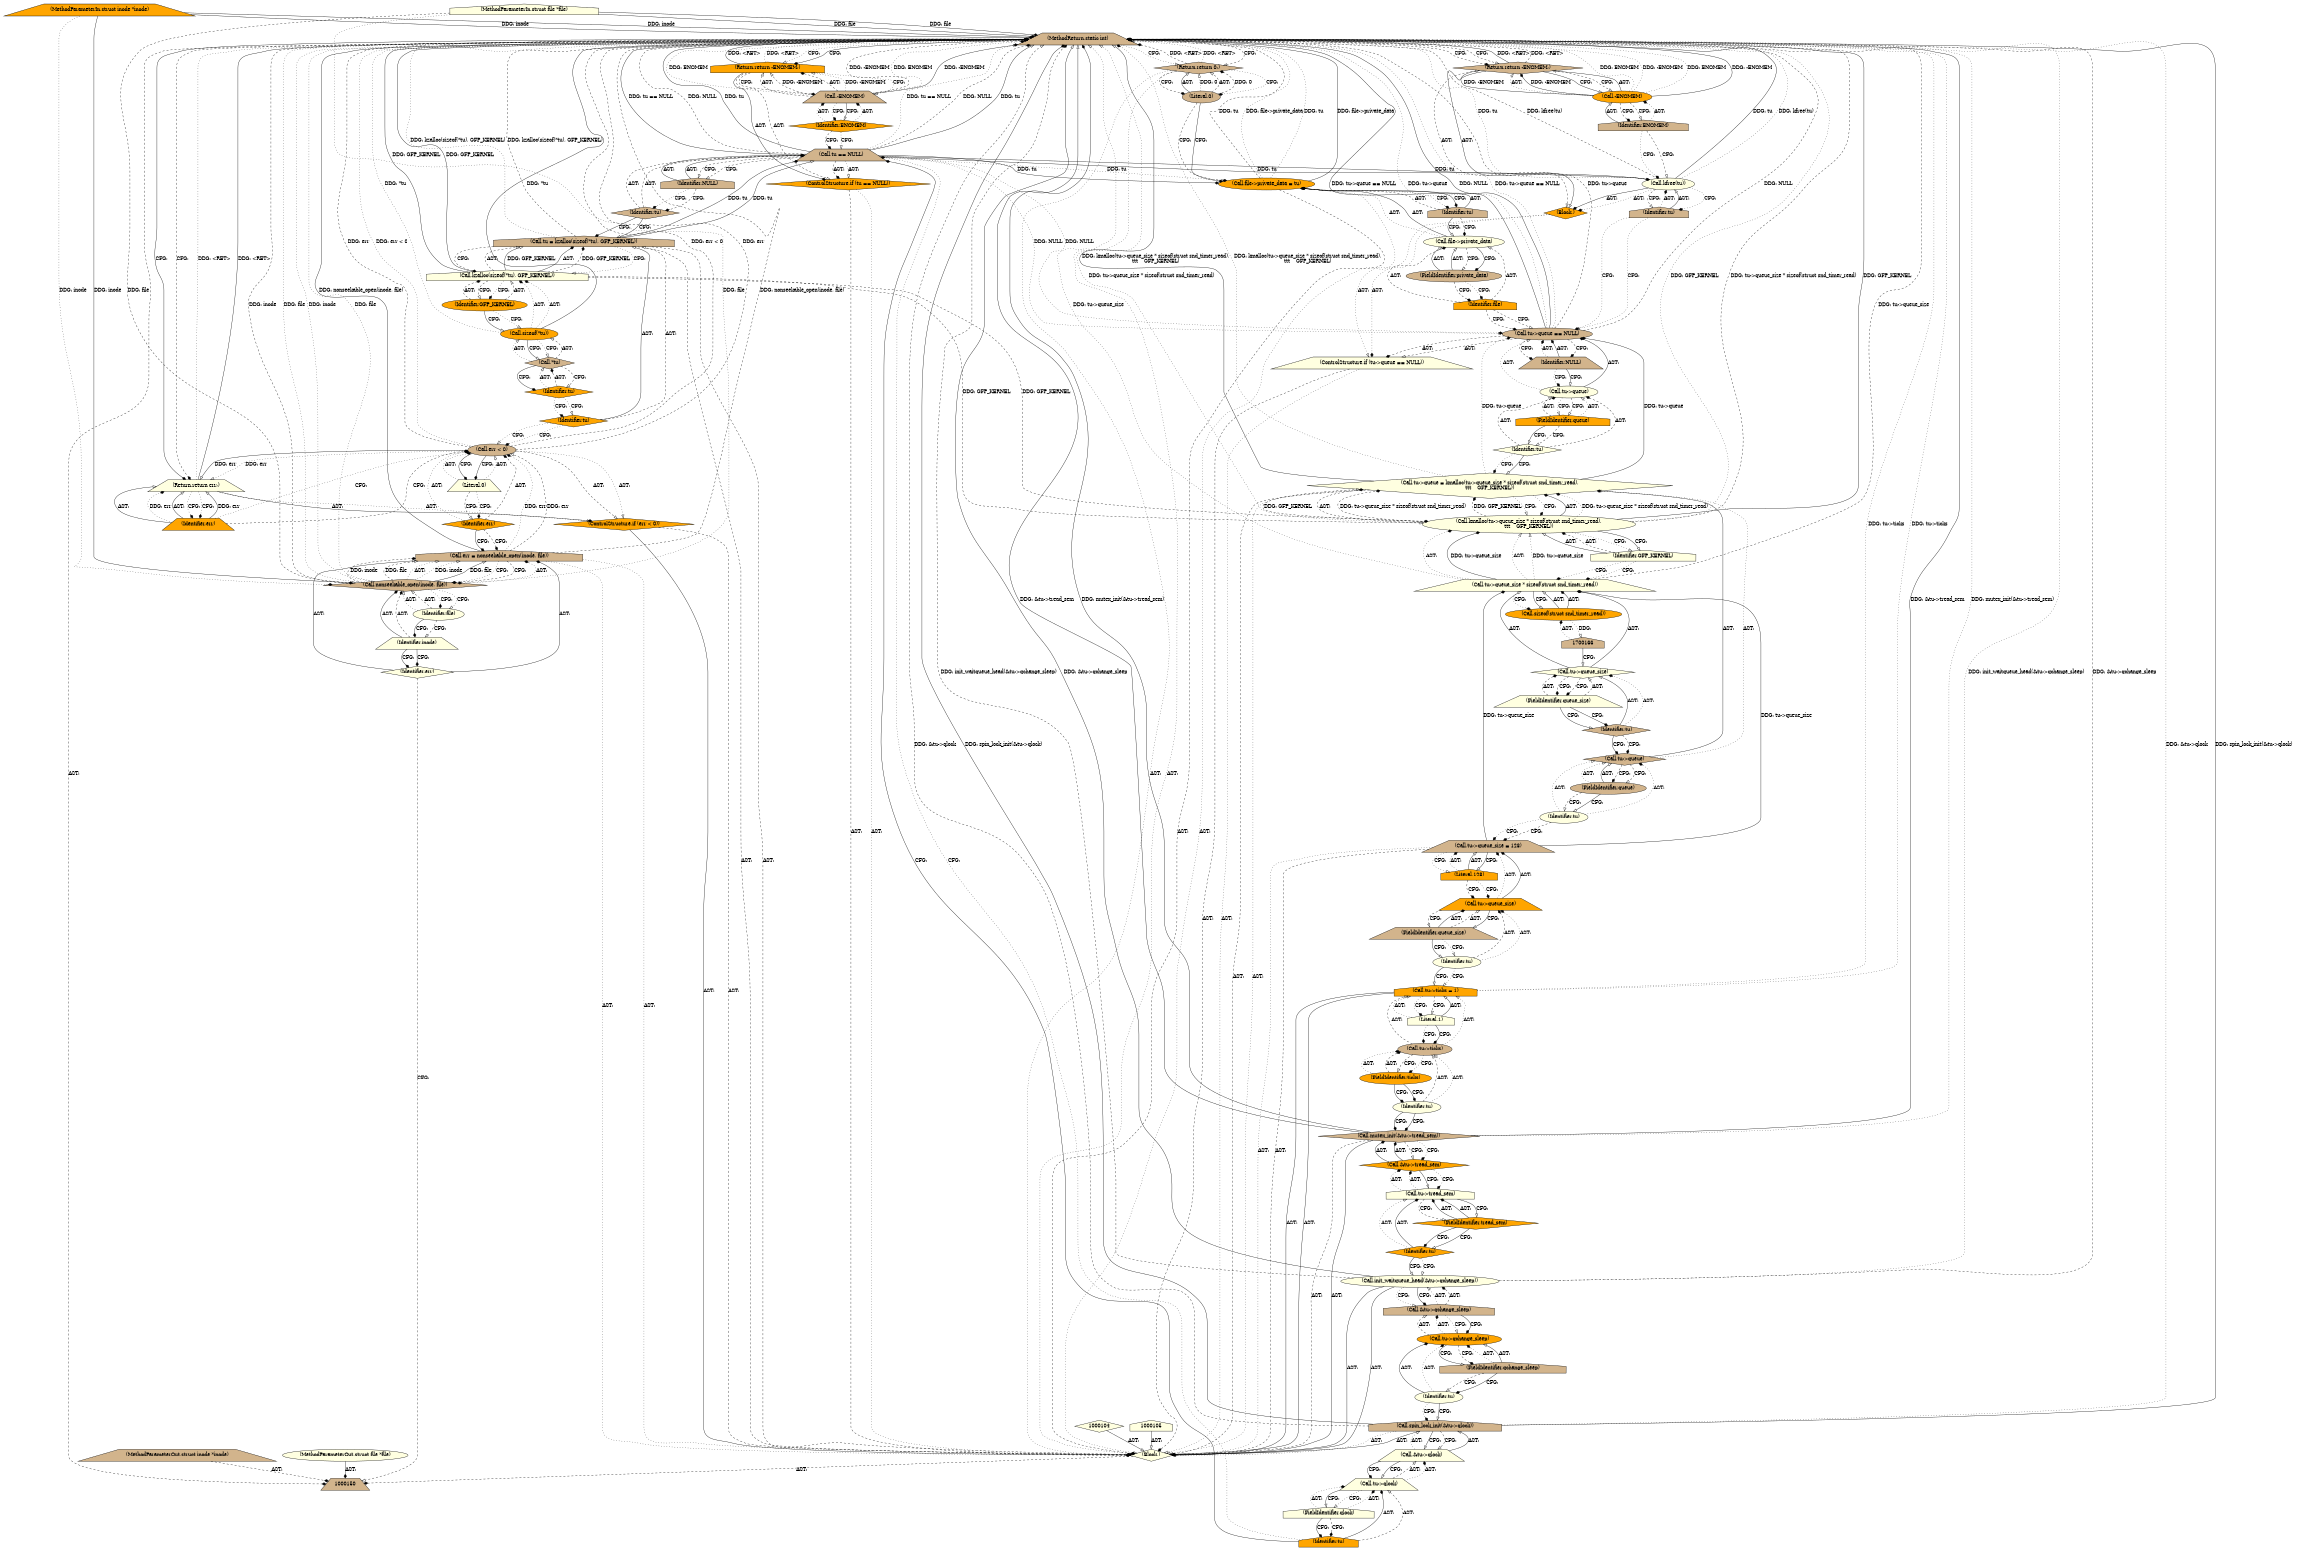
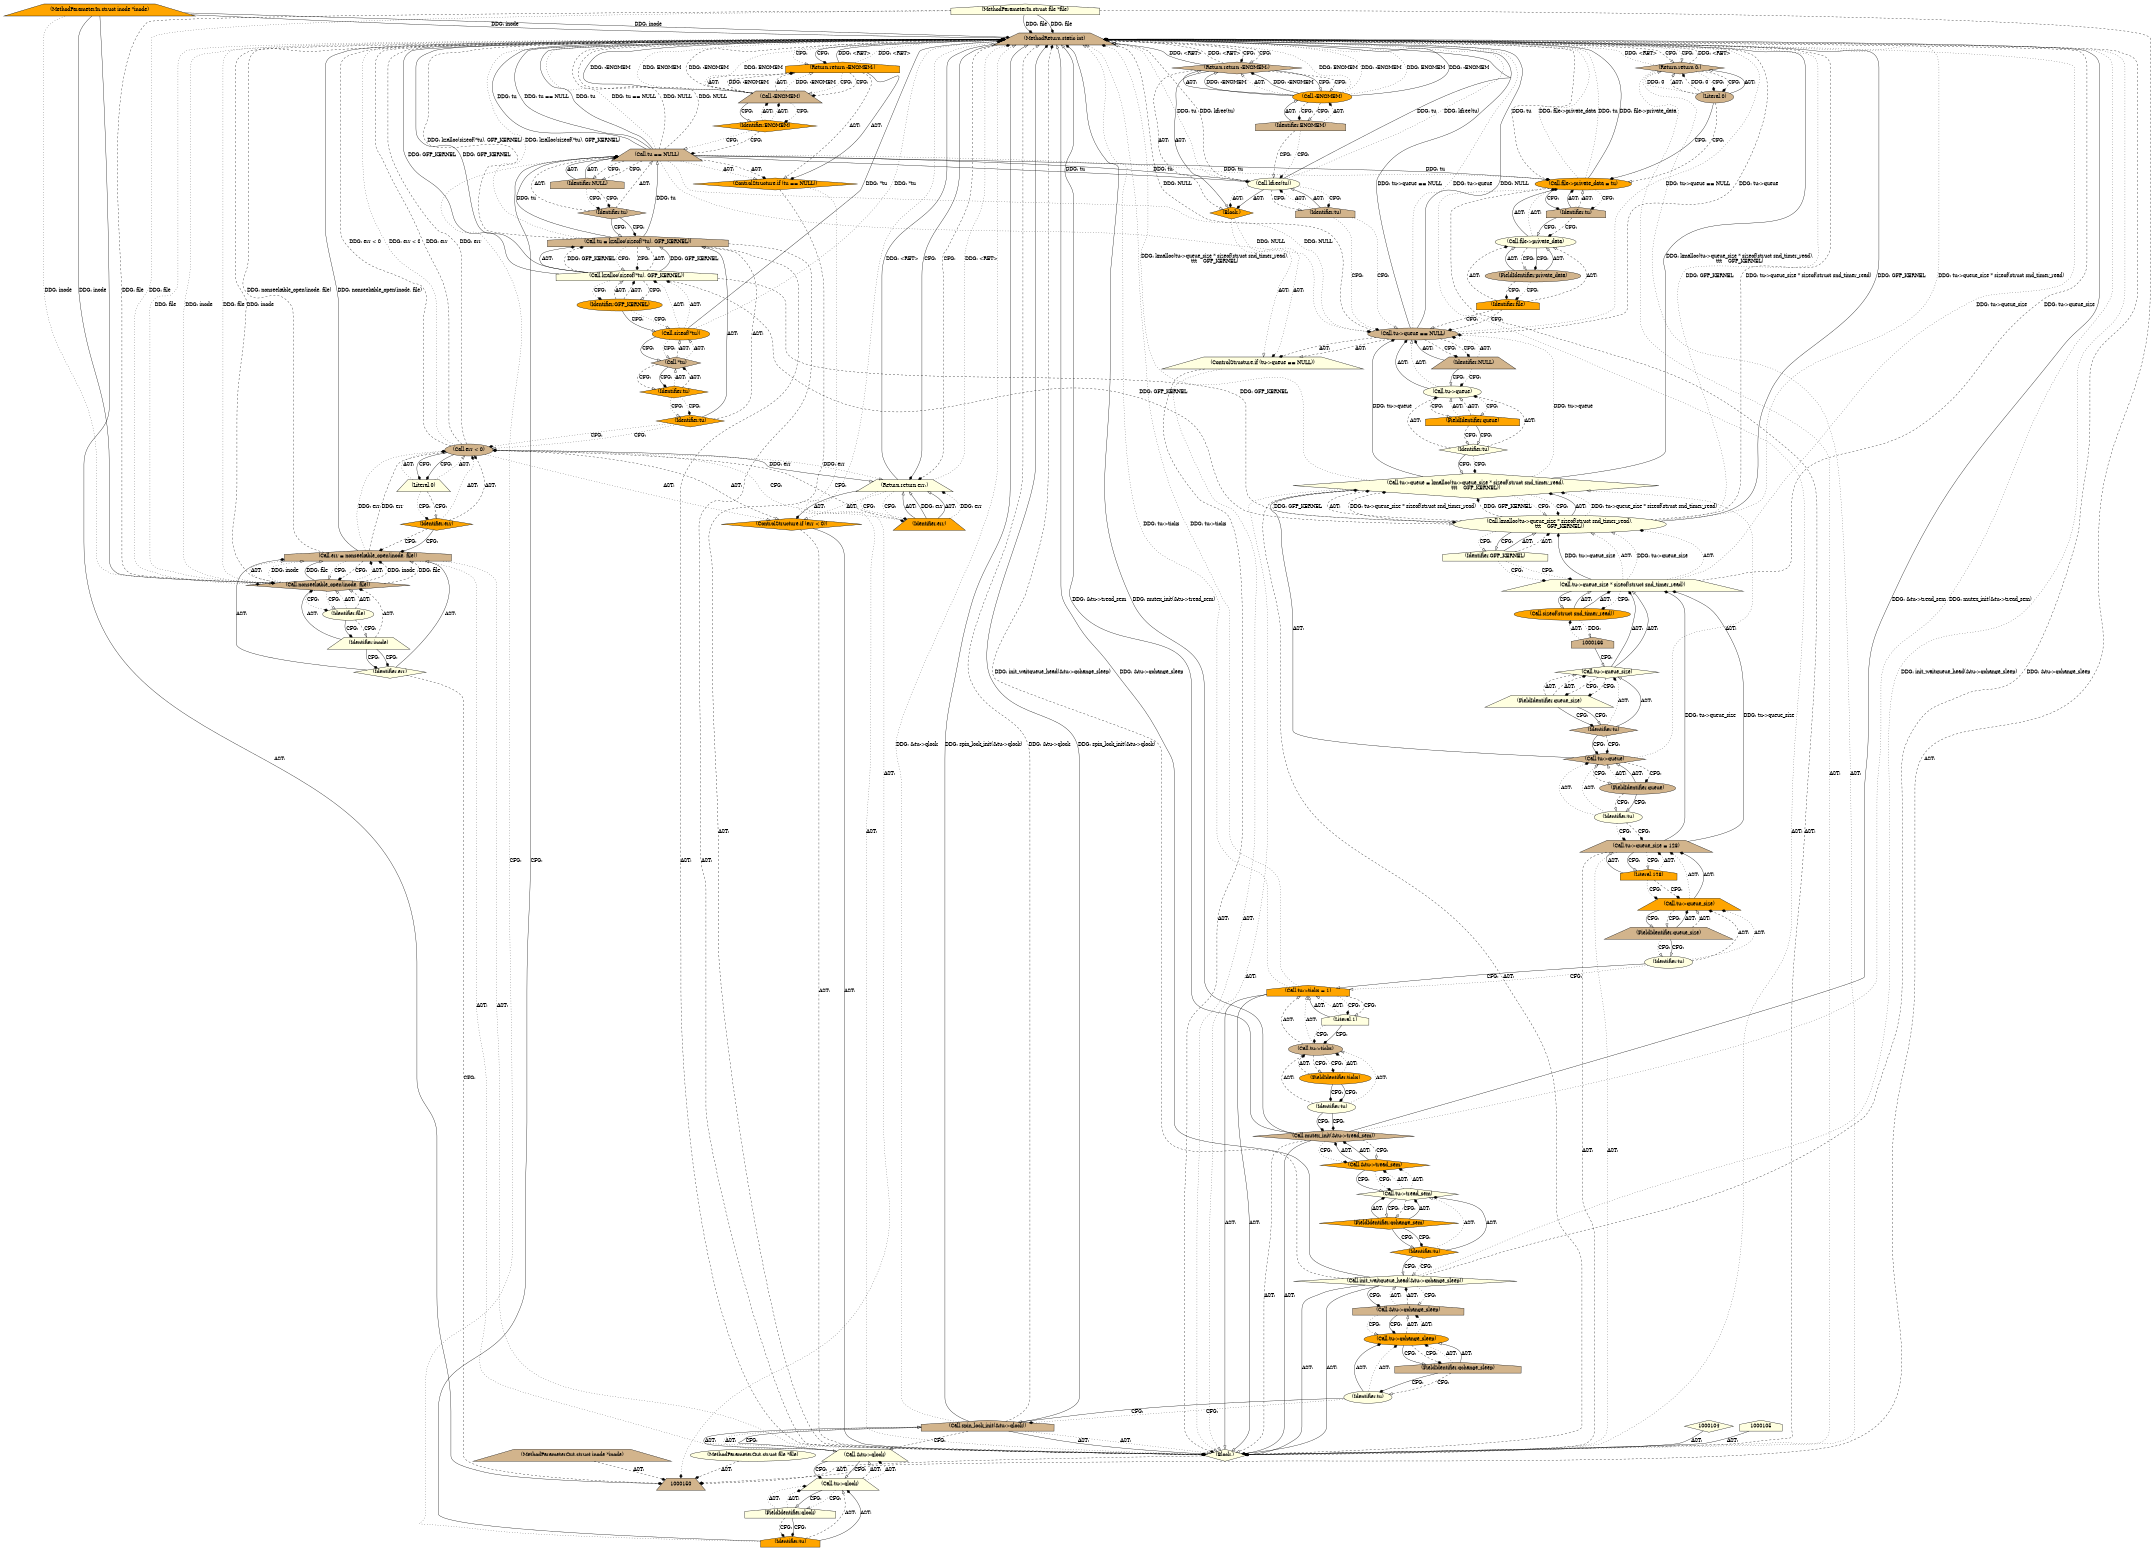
edge "(MethodReturn,static int)" -> "1000150": style dashed -> dotted
node "1700166": label "1700166" -> "1000166"
edge "(MethodParameterIn,struct file *file)" -> "1000150": added, label "AST:"
edge "(MethodParameterIn,struct inode *inode)" -> "1000150": added, label "AST:"
node "(Call,tu->tread_sem)": shape house -> diamond
node "(FieldIdentifier,tread_sem)": label "(FieldIdentifier,tread_sem)" -> "(FieldIdentifier,qchange_sem)"
node "(Call,init_waitqueue_head(&tu->qchange_sleep))": shape ellipse -> diamond
edge "(MethodParameterOut,struct file *file)" -> "1000150": style solid -> dashed
